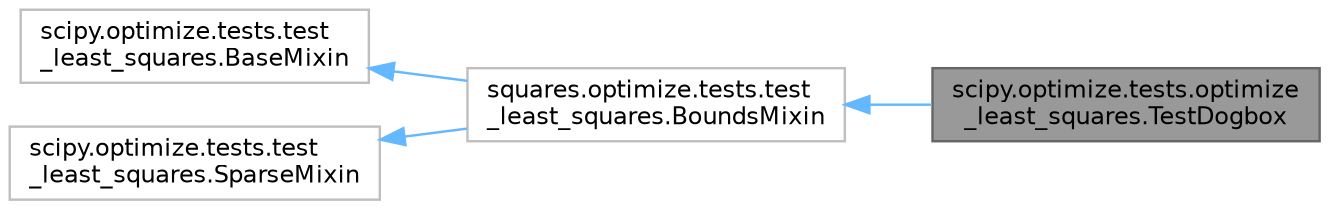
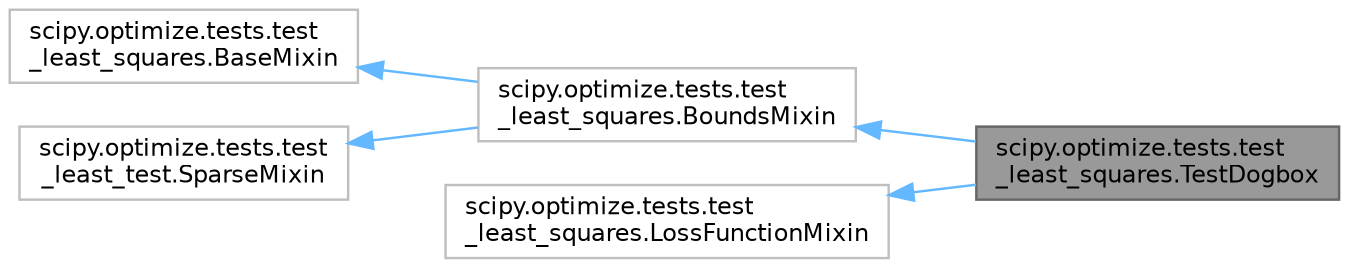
node "squares.optimize.tests.test _least_squares.BoundsMixin": label "squares.optimize.tests.test _least_squares.BoundsMixin" -> "scipy.optimize.tests.test _least_squares.BoundsMixin"
node "scipy.optimize.tests.optimize _least_squares.TestDogbox": label "scipy.optimize.tests.optimize _least_squares.TestDogbox" -> "scipy.optimize.tests.test _least_squares.TestDogbox"
node "scipy.optimize.tests.test _least_squares.SparseMixin": label "scipy.optimize.tests.test _least_squares.SparseMixin" -> "scipy.optimize.tests.test _least_test.SparseMixin"
node "scipy.optimize.tests.test _least_squares.LossFunctionMixin": added
